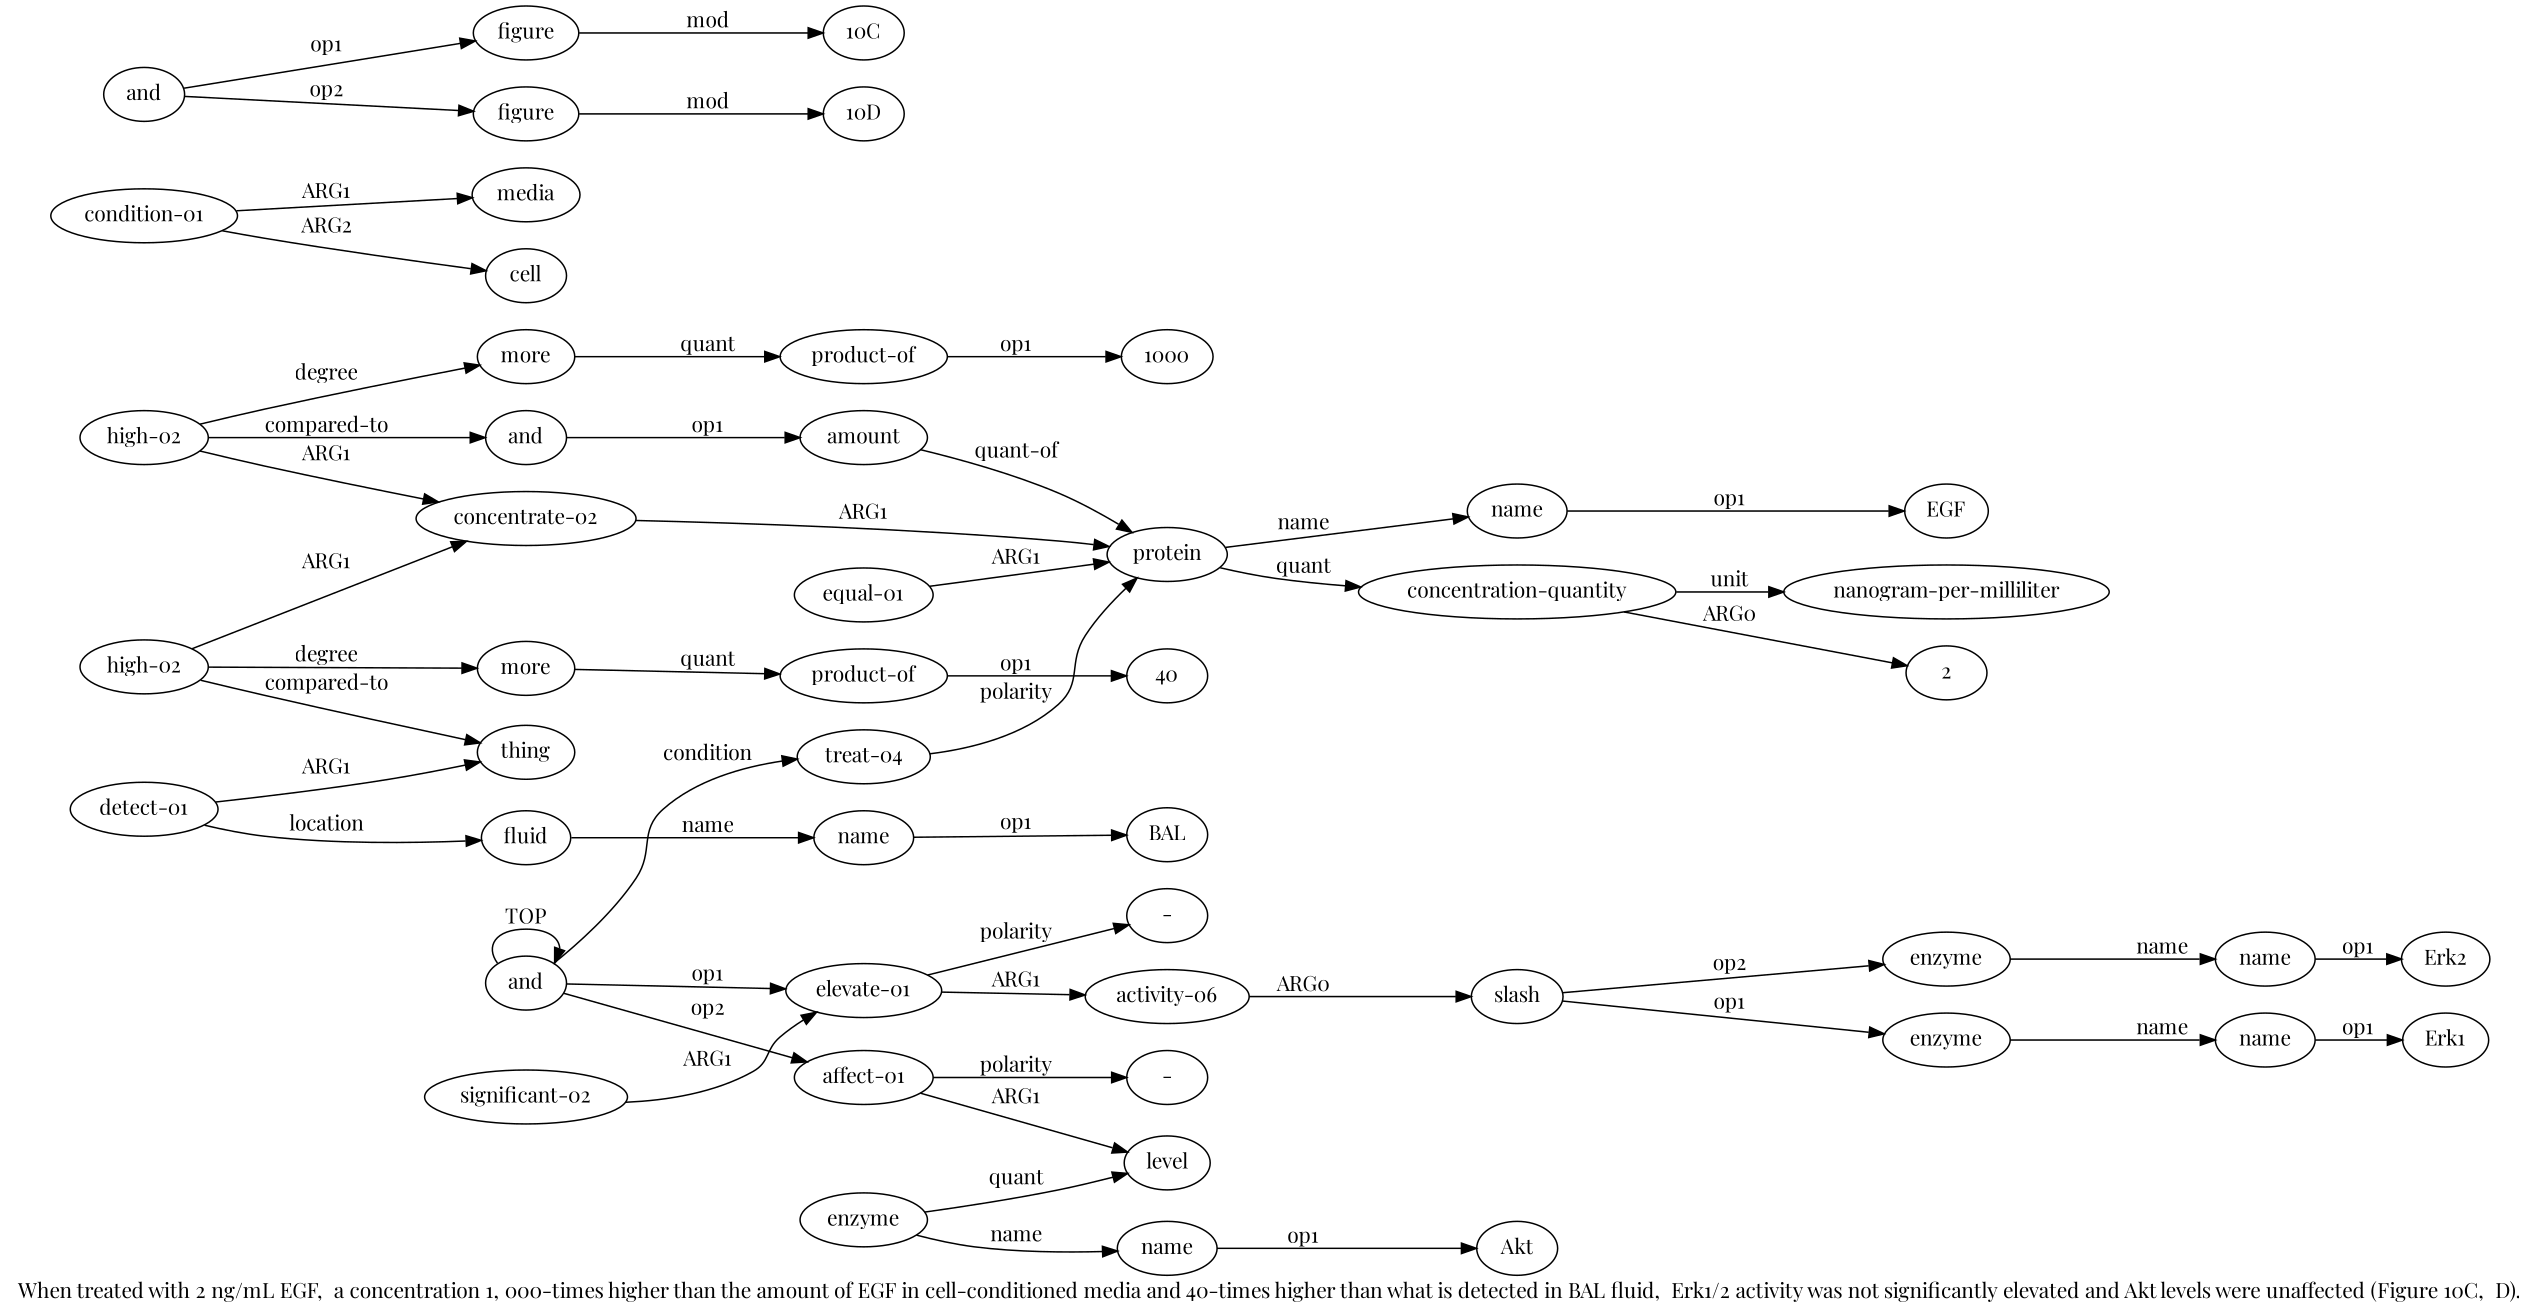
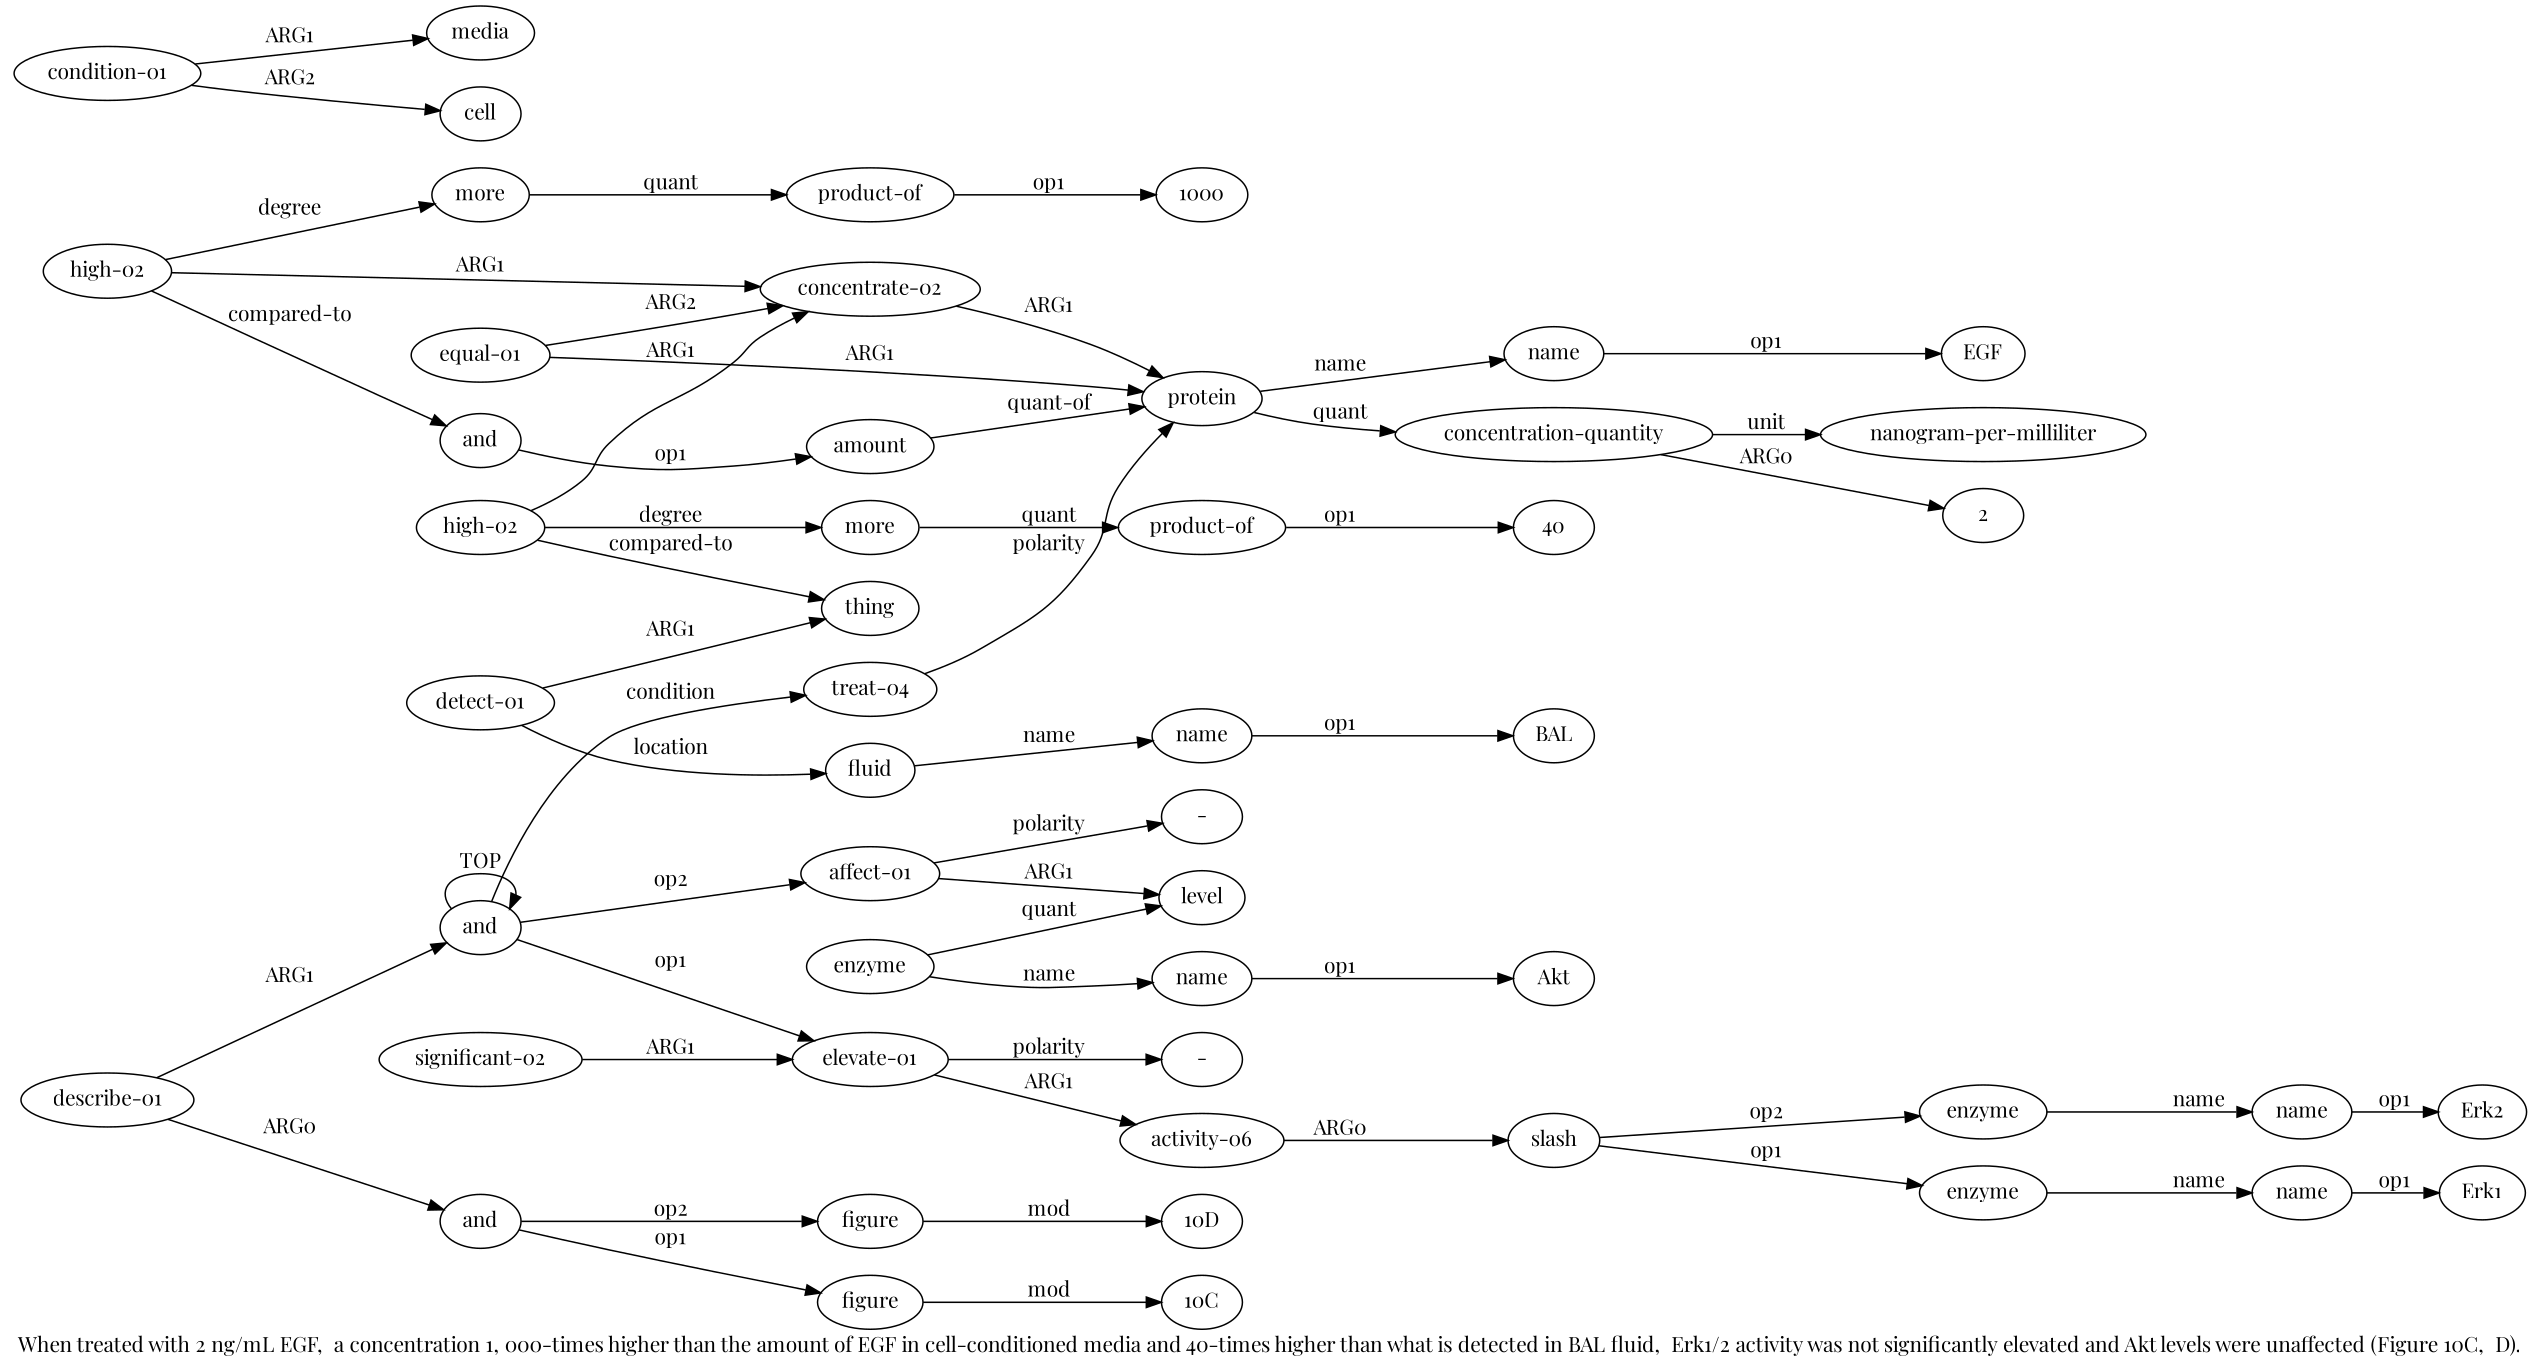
edge "equal-01" -> "concentrate-02": added, label "ARG2"
node "describe-01": added
